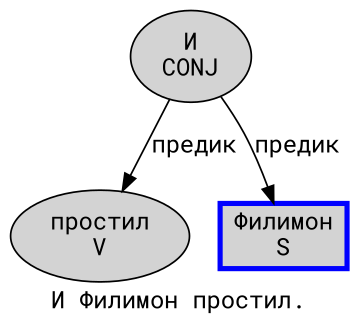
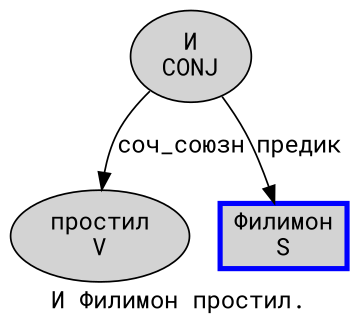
edge "И CONJ" -> "простил V": label "предик" -> "соч_союзн"
